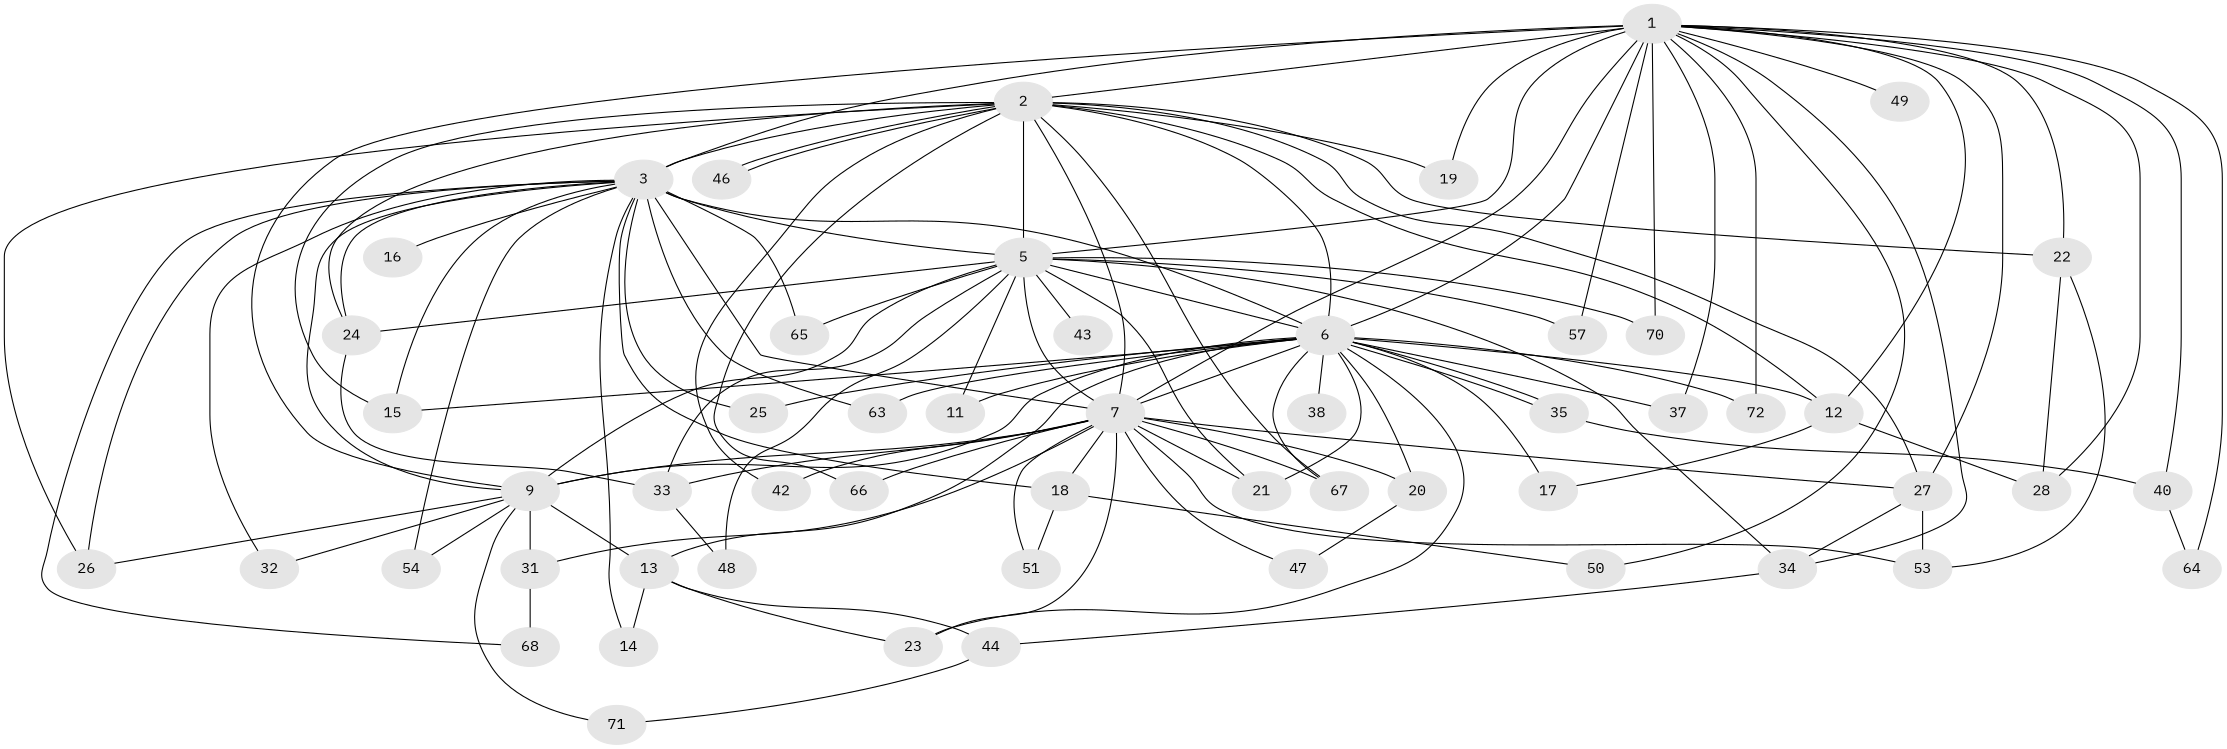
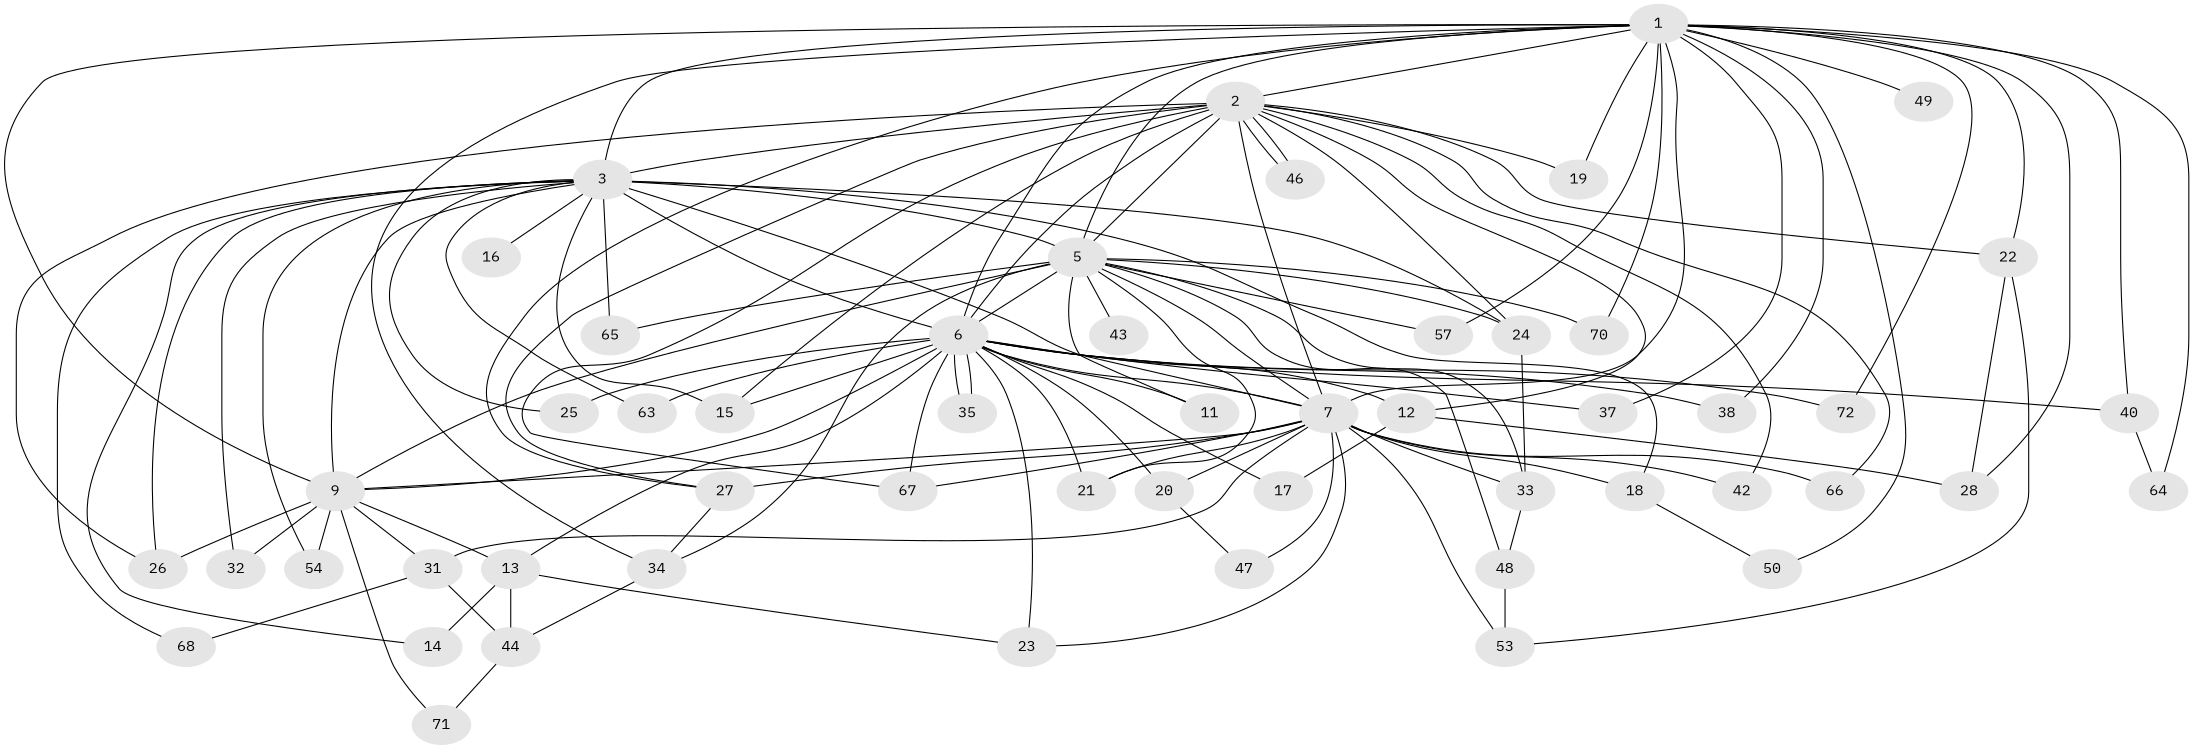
edge "1" -- "12": now "1" -- "38"
edge "35" -- "40": now "6" -- "40"
edge "27" -- "53": now "48" -- "53"
node "51": removed
edge "31" -- "44": added
